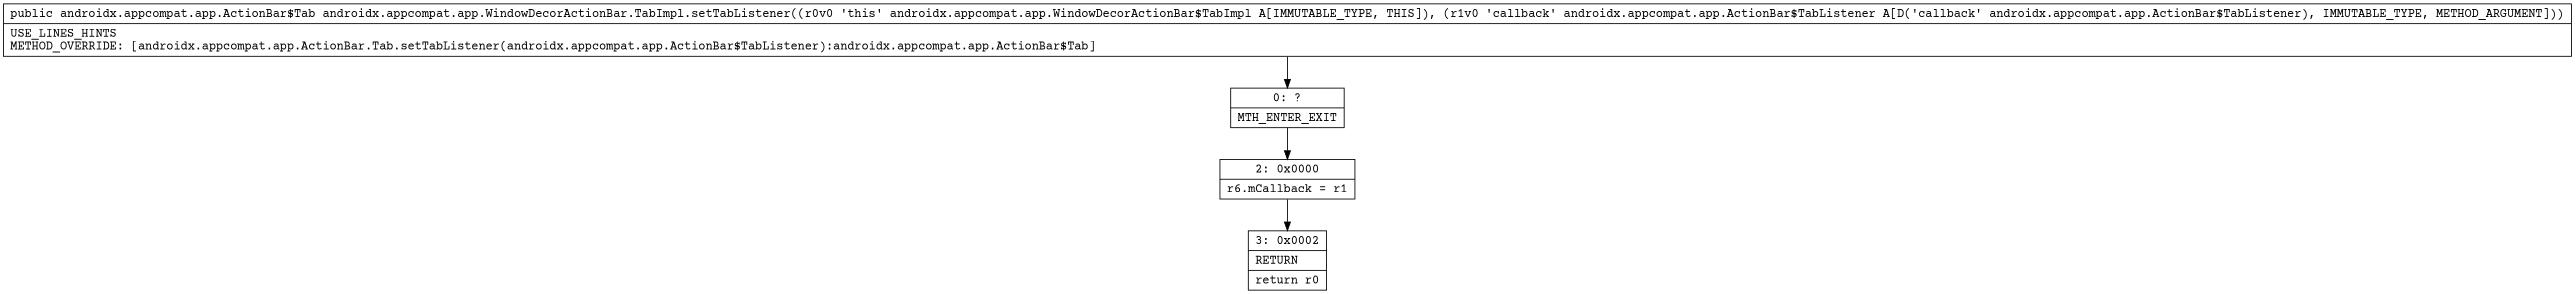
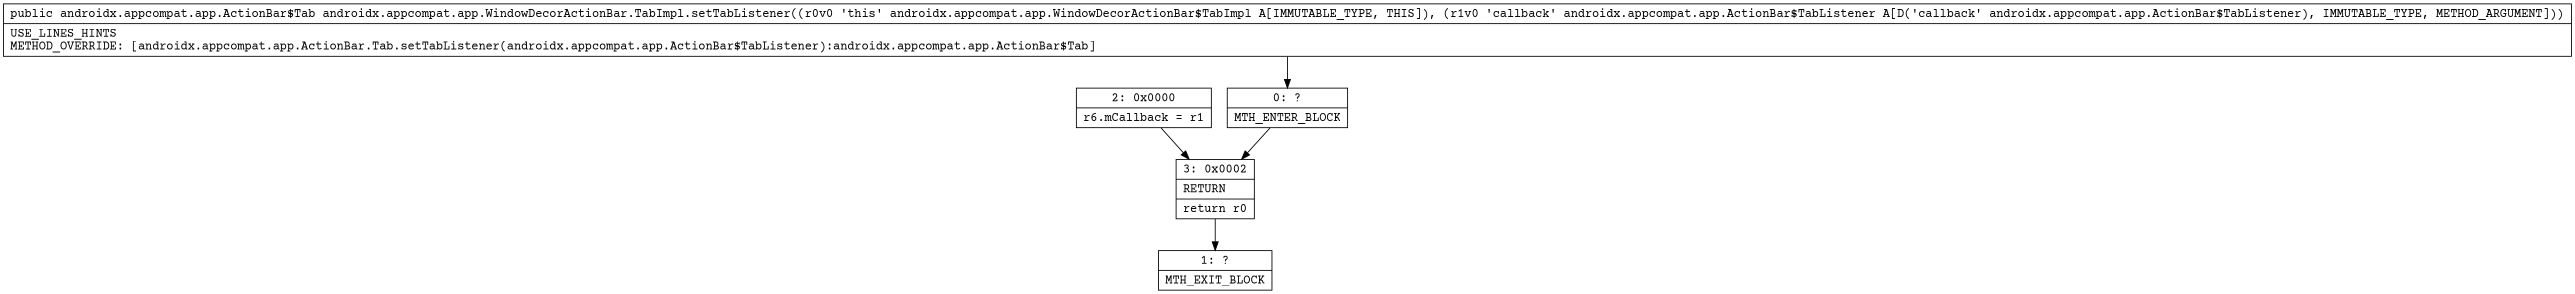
node "0: ?": text "MTH_ENTER_EXIT" -> "MTH_ENTER_BLOCK"
edge "0: ?" -> "2: 0x0000": now "0: ?" -> "3: 0x0002"
node "1: ?": added
